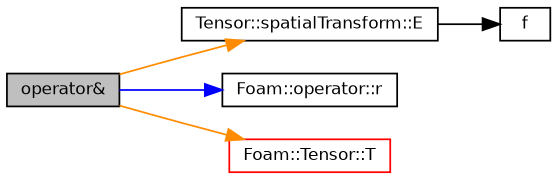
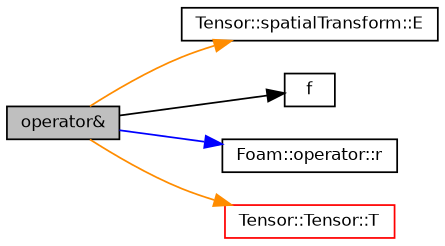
edge "Tensor::spatialTransform::E" -> "f": now "operator&" -> "f"
node "Foam::Tensor::T": label "Foam::Tensor::T" -> "Tensor::Tensor::T"
